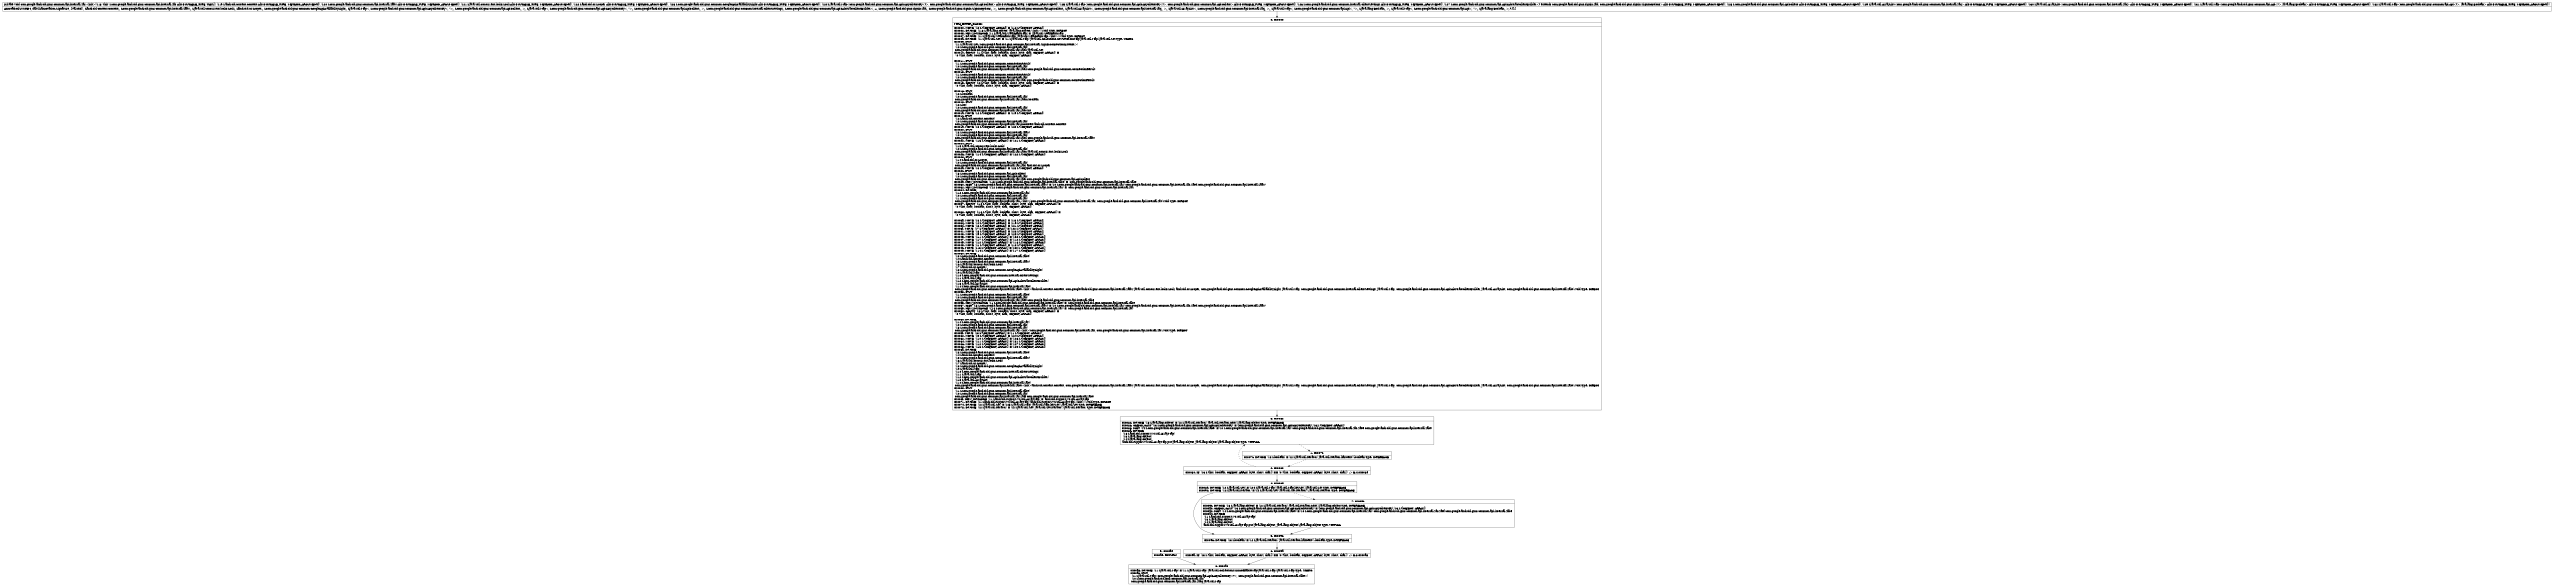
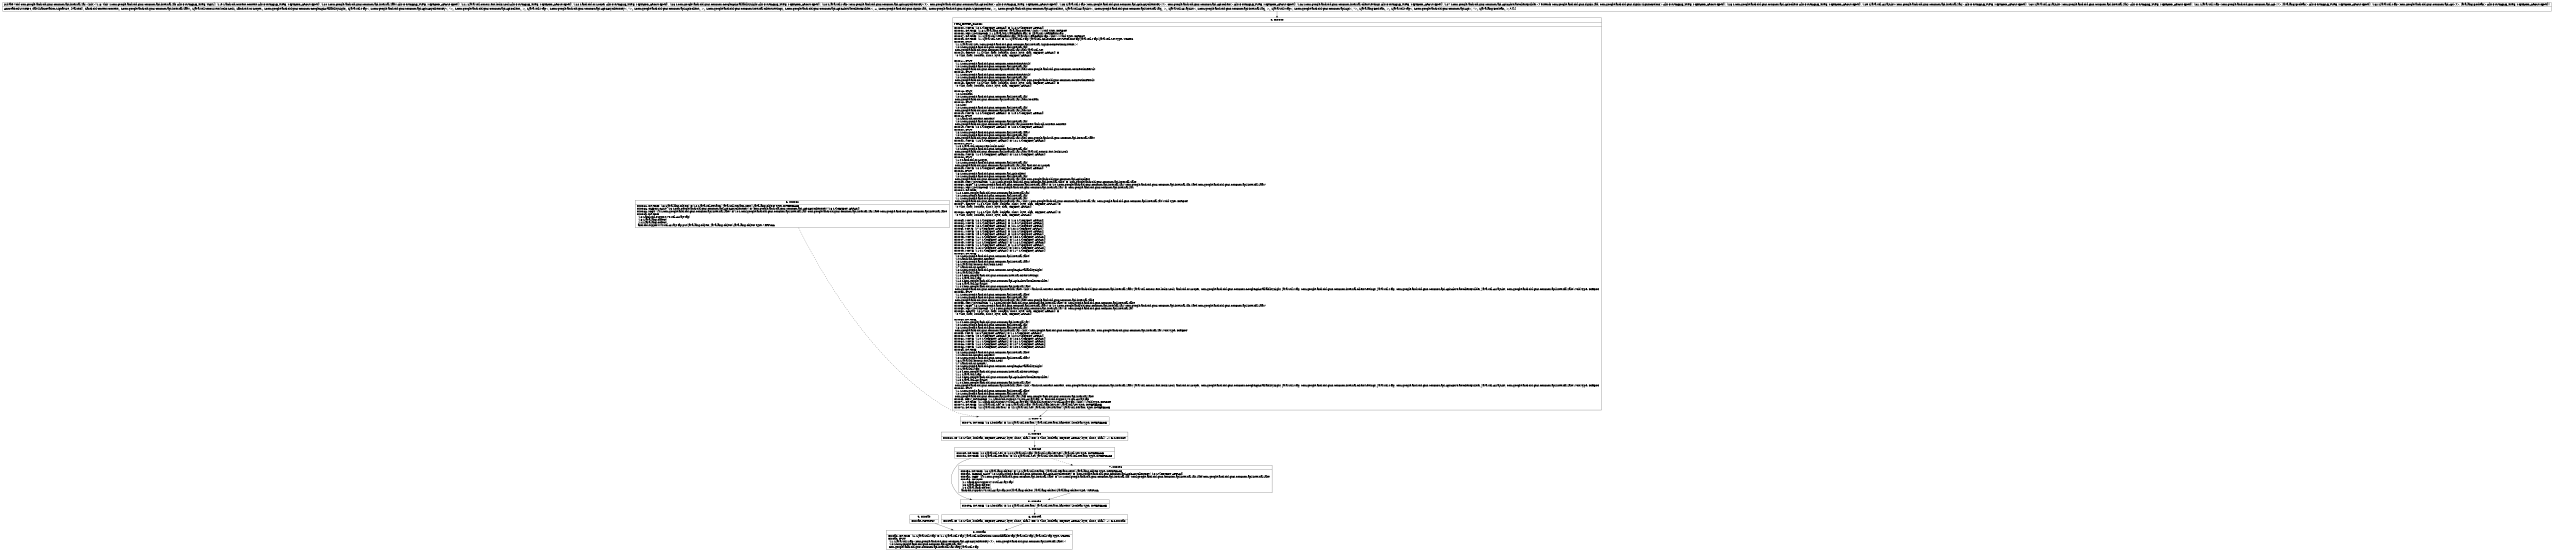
edge "0: 0x0000" -> "3: 0x0082": now "0: 0x0000" -> "1: 0x007c"
edge "2: 0x0080" -> "3: 0x0082": removed
